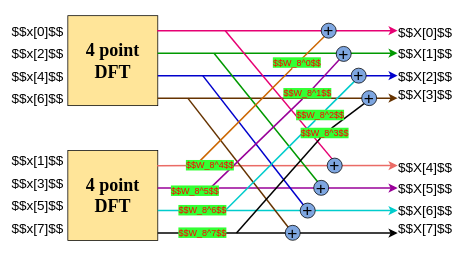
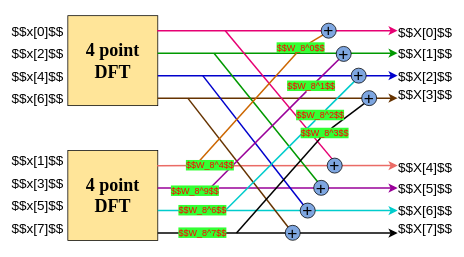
node "$$W_8^0$$": moved (297, 63) -> (301, 48)
node "$$W_8^1$$": moved (308, 94) -> (312, 86)
node "$$W_8^5$$": label "$$W_8^5$$" -> "$$W_8^9$$"
